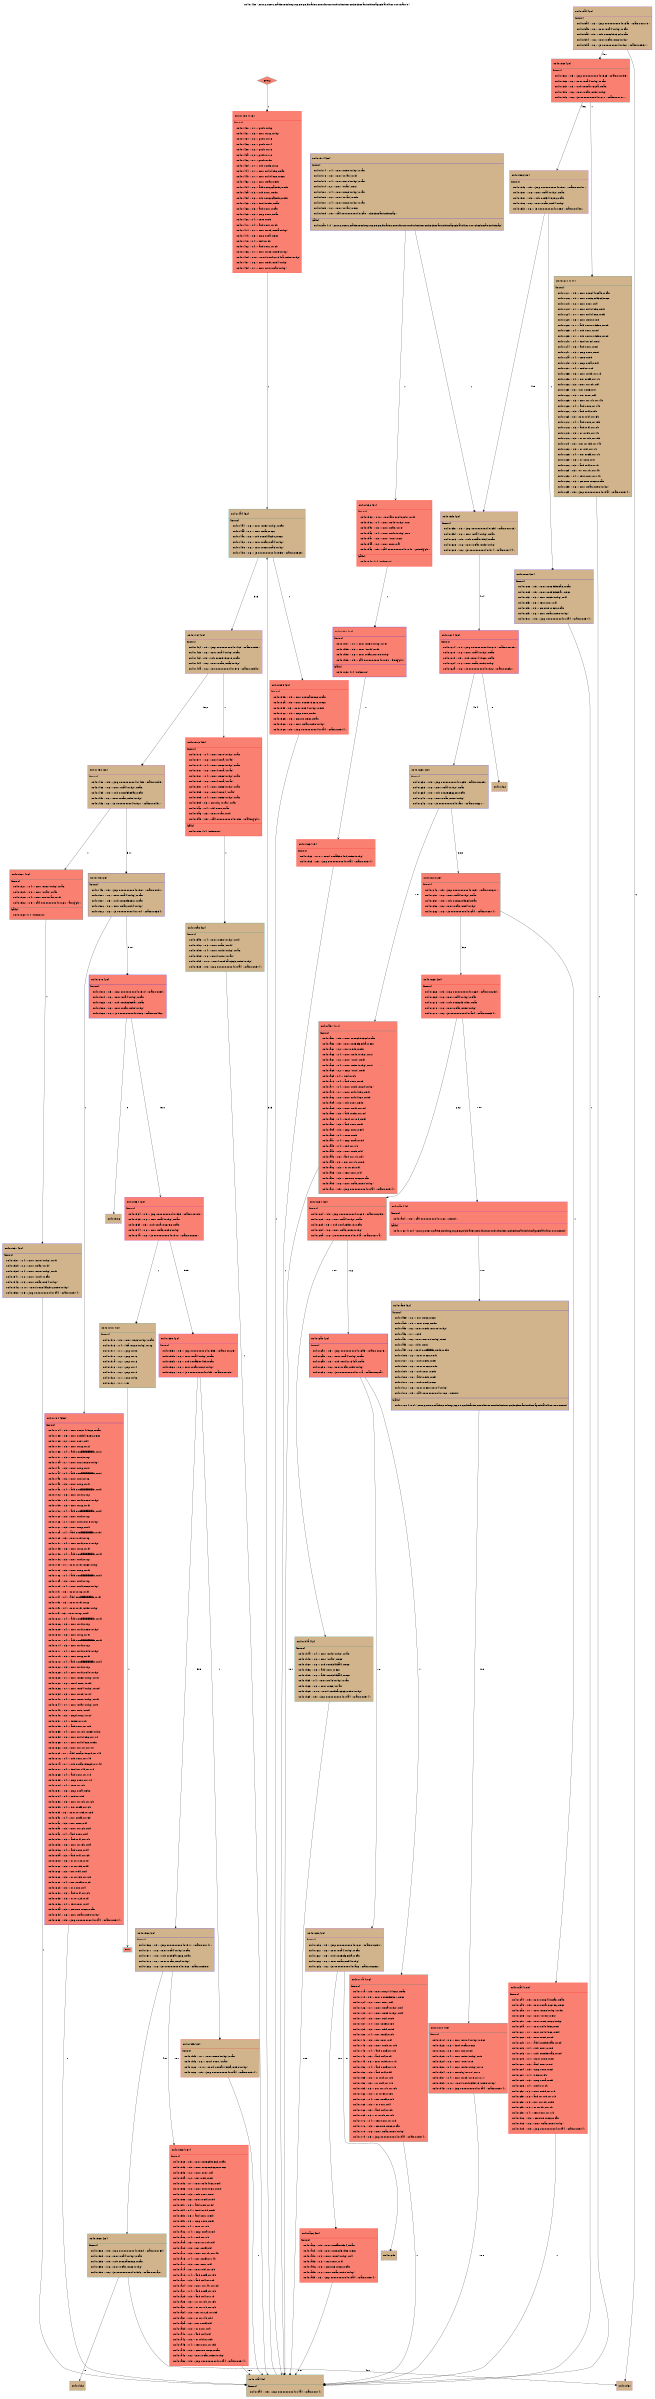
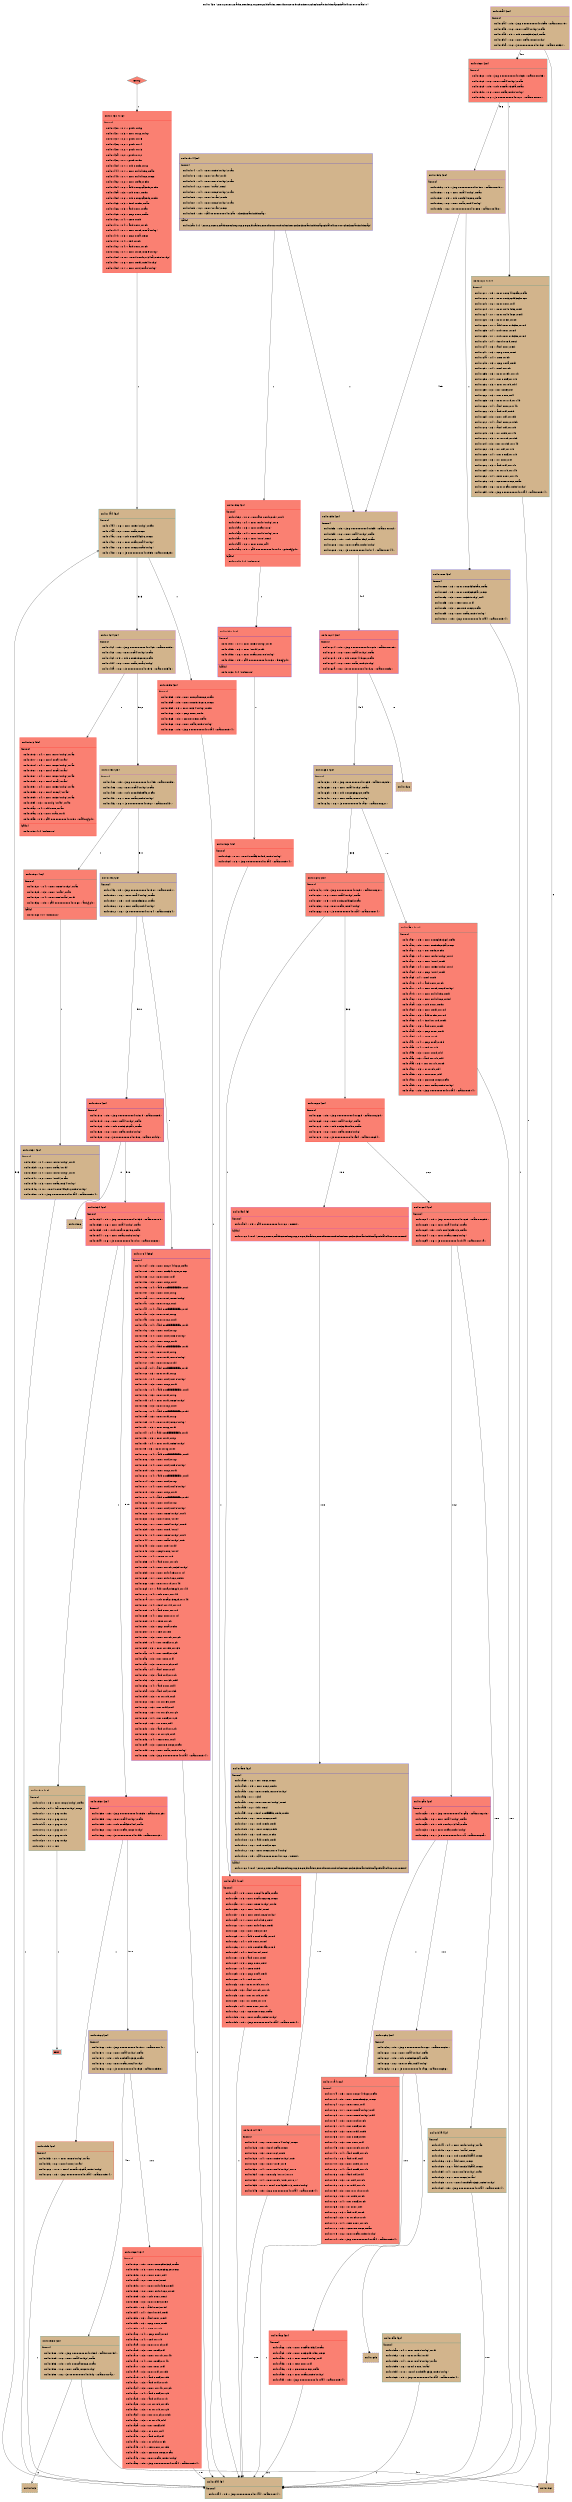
edge "0x401973 [59]" -> "0x4019ae [32]": removed, label "1"
